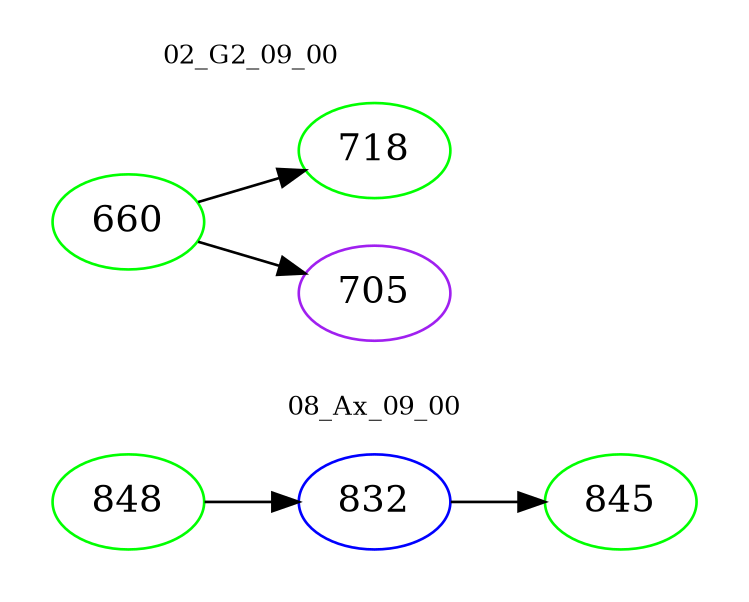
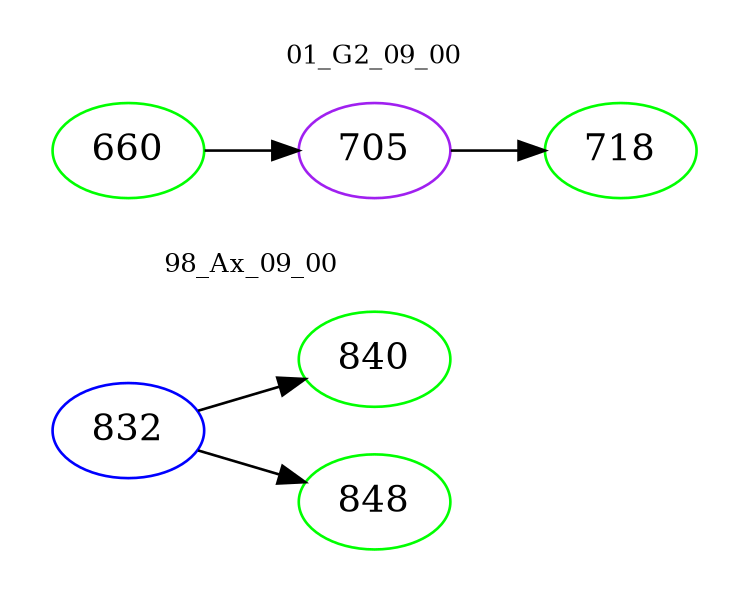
cluster "02_G2_09_00": label "02_G2_09_00" -> "01_G2_09_00"
edge "660" -> "718": now "705" -> "718"
cluster "08_Ax_09_00": label "08_Ax_09_00" -> "98_Ax_09_00"
edge "848" -> "832": reversed
node "845": label "845" -> "840"
